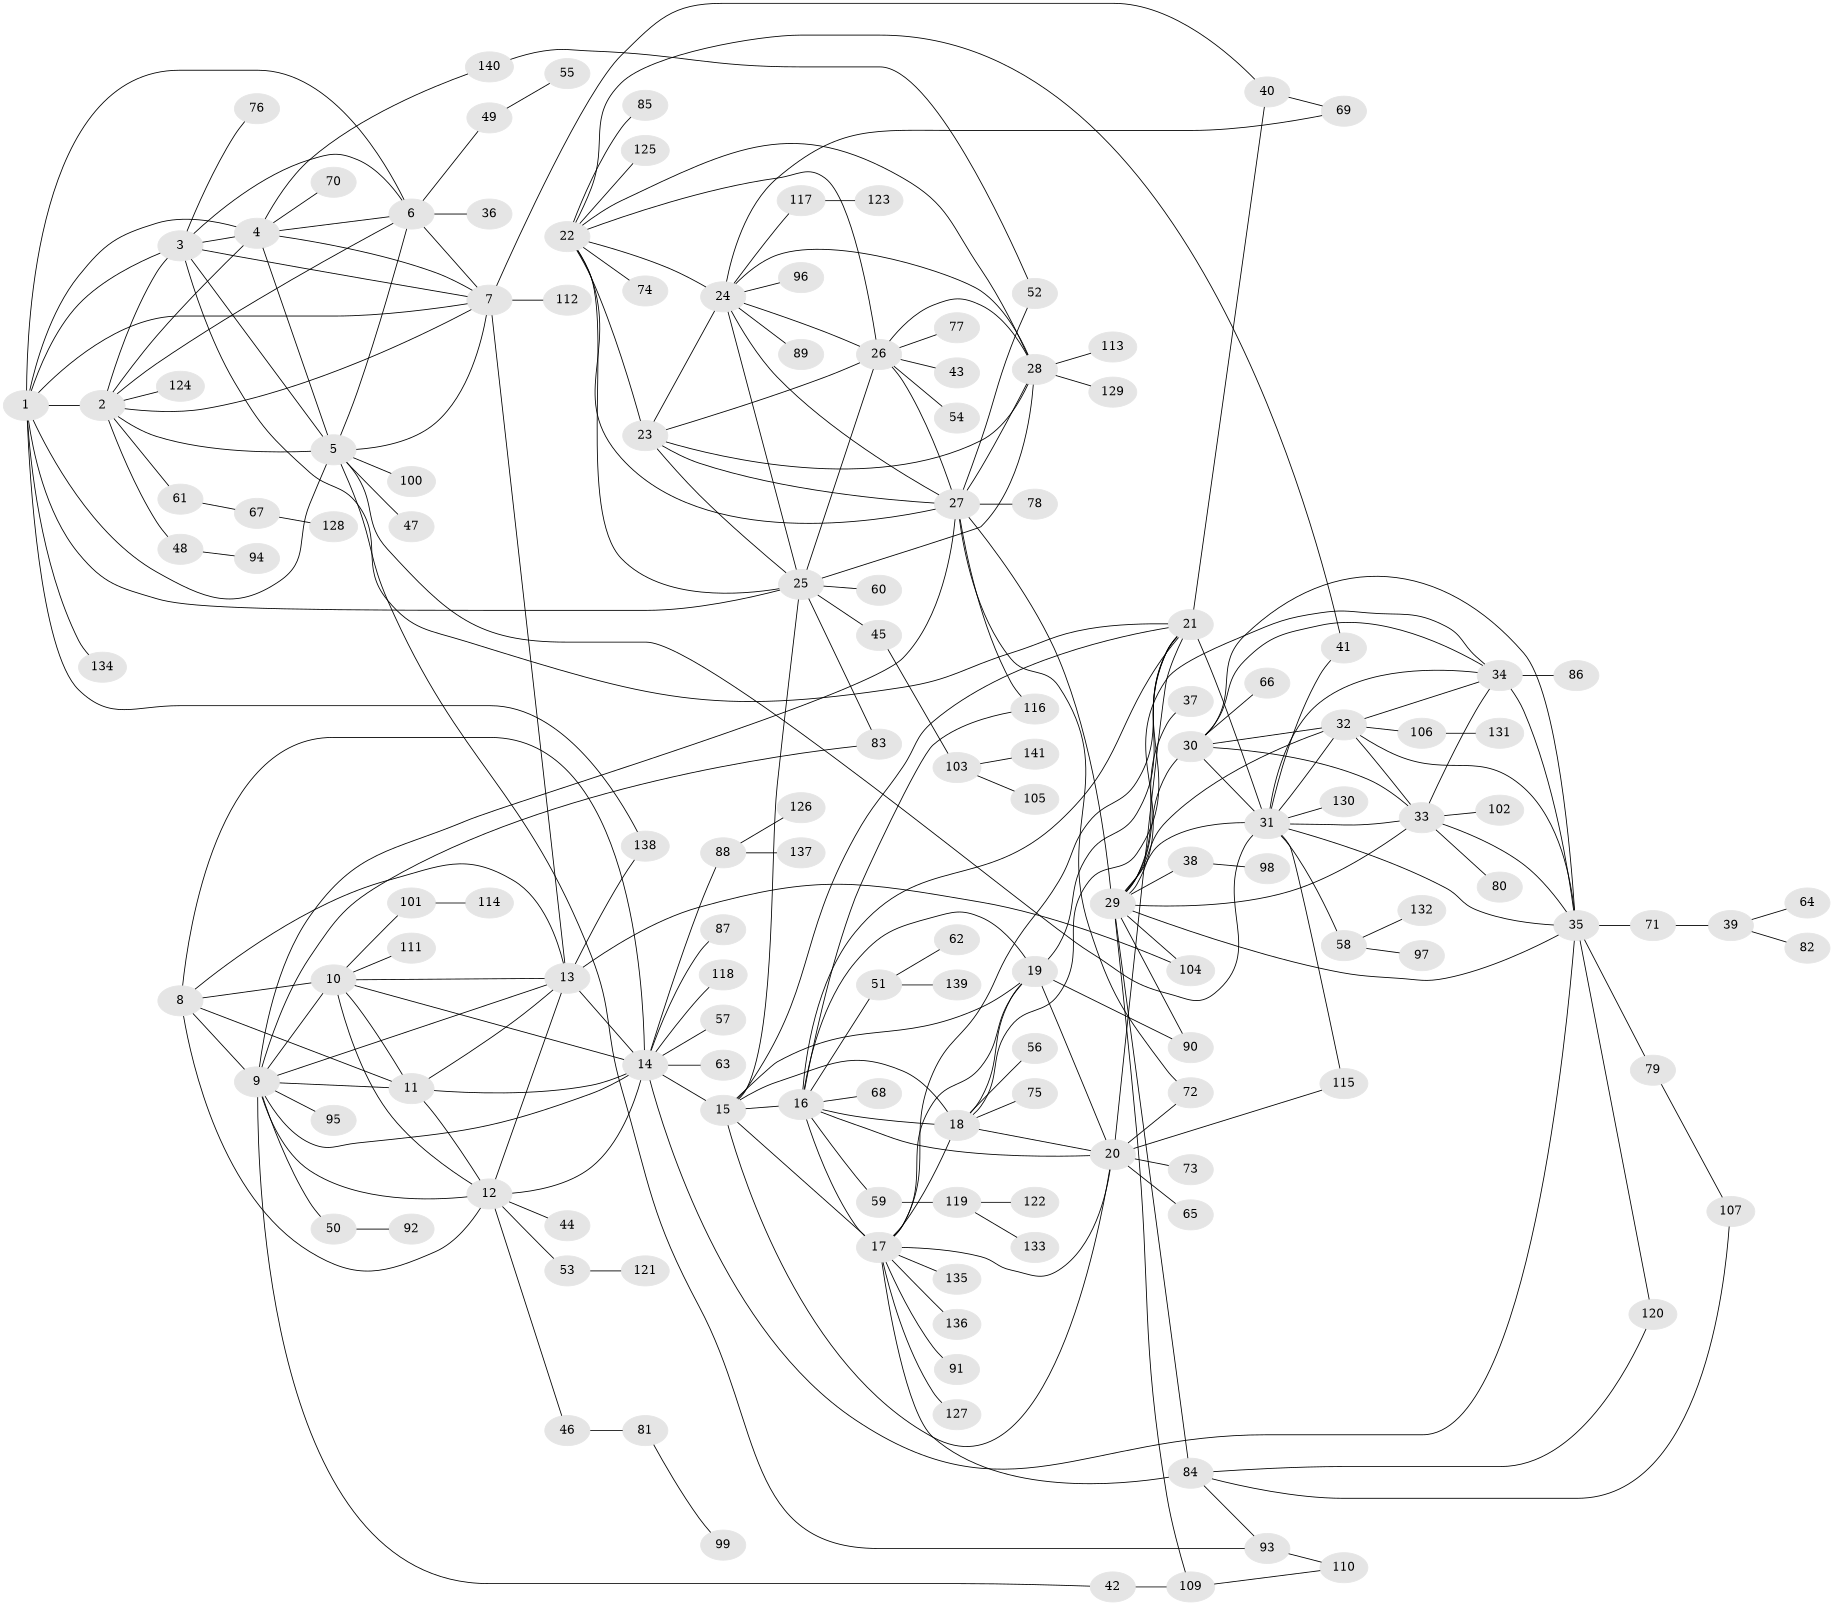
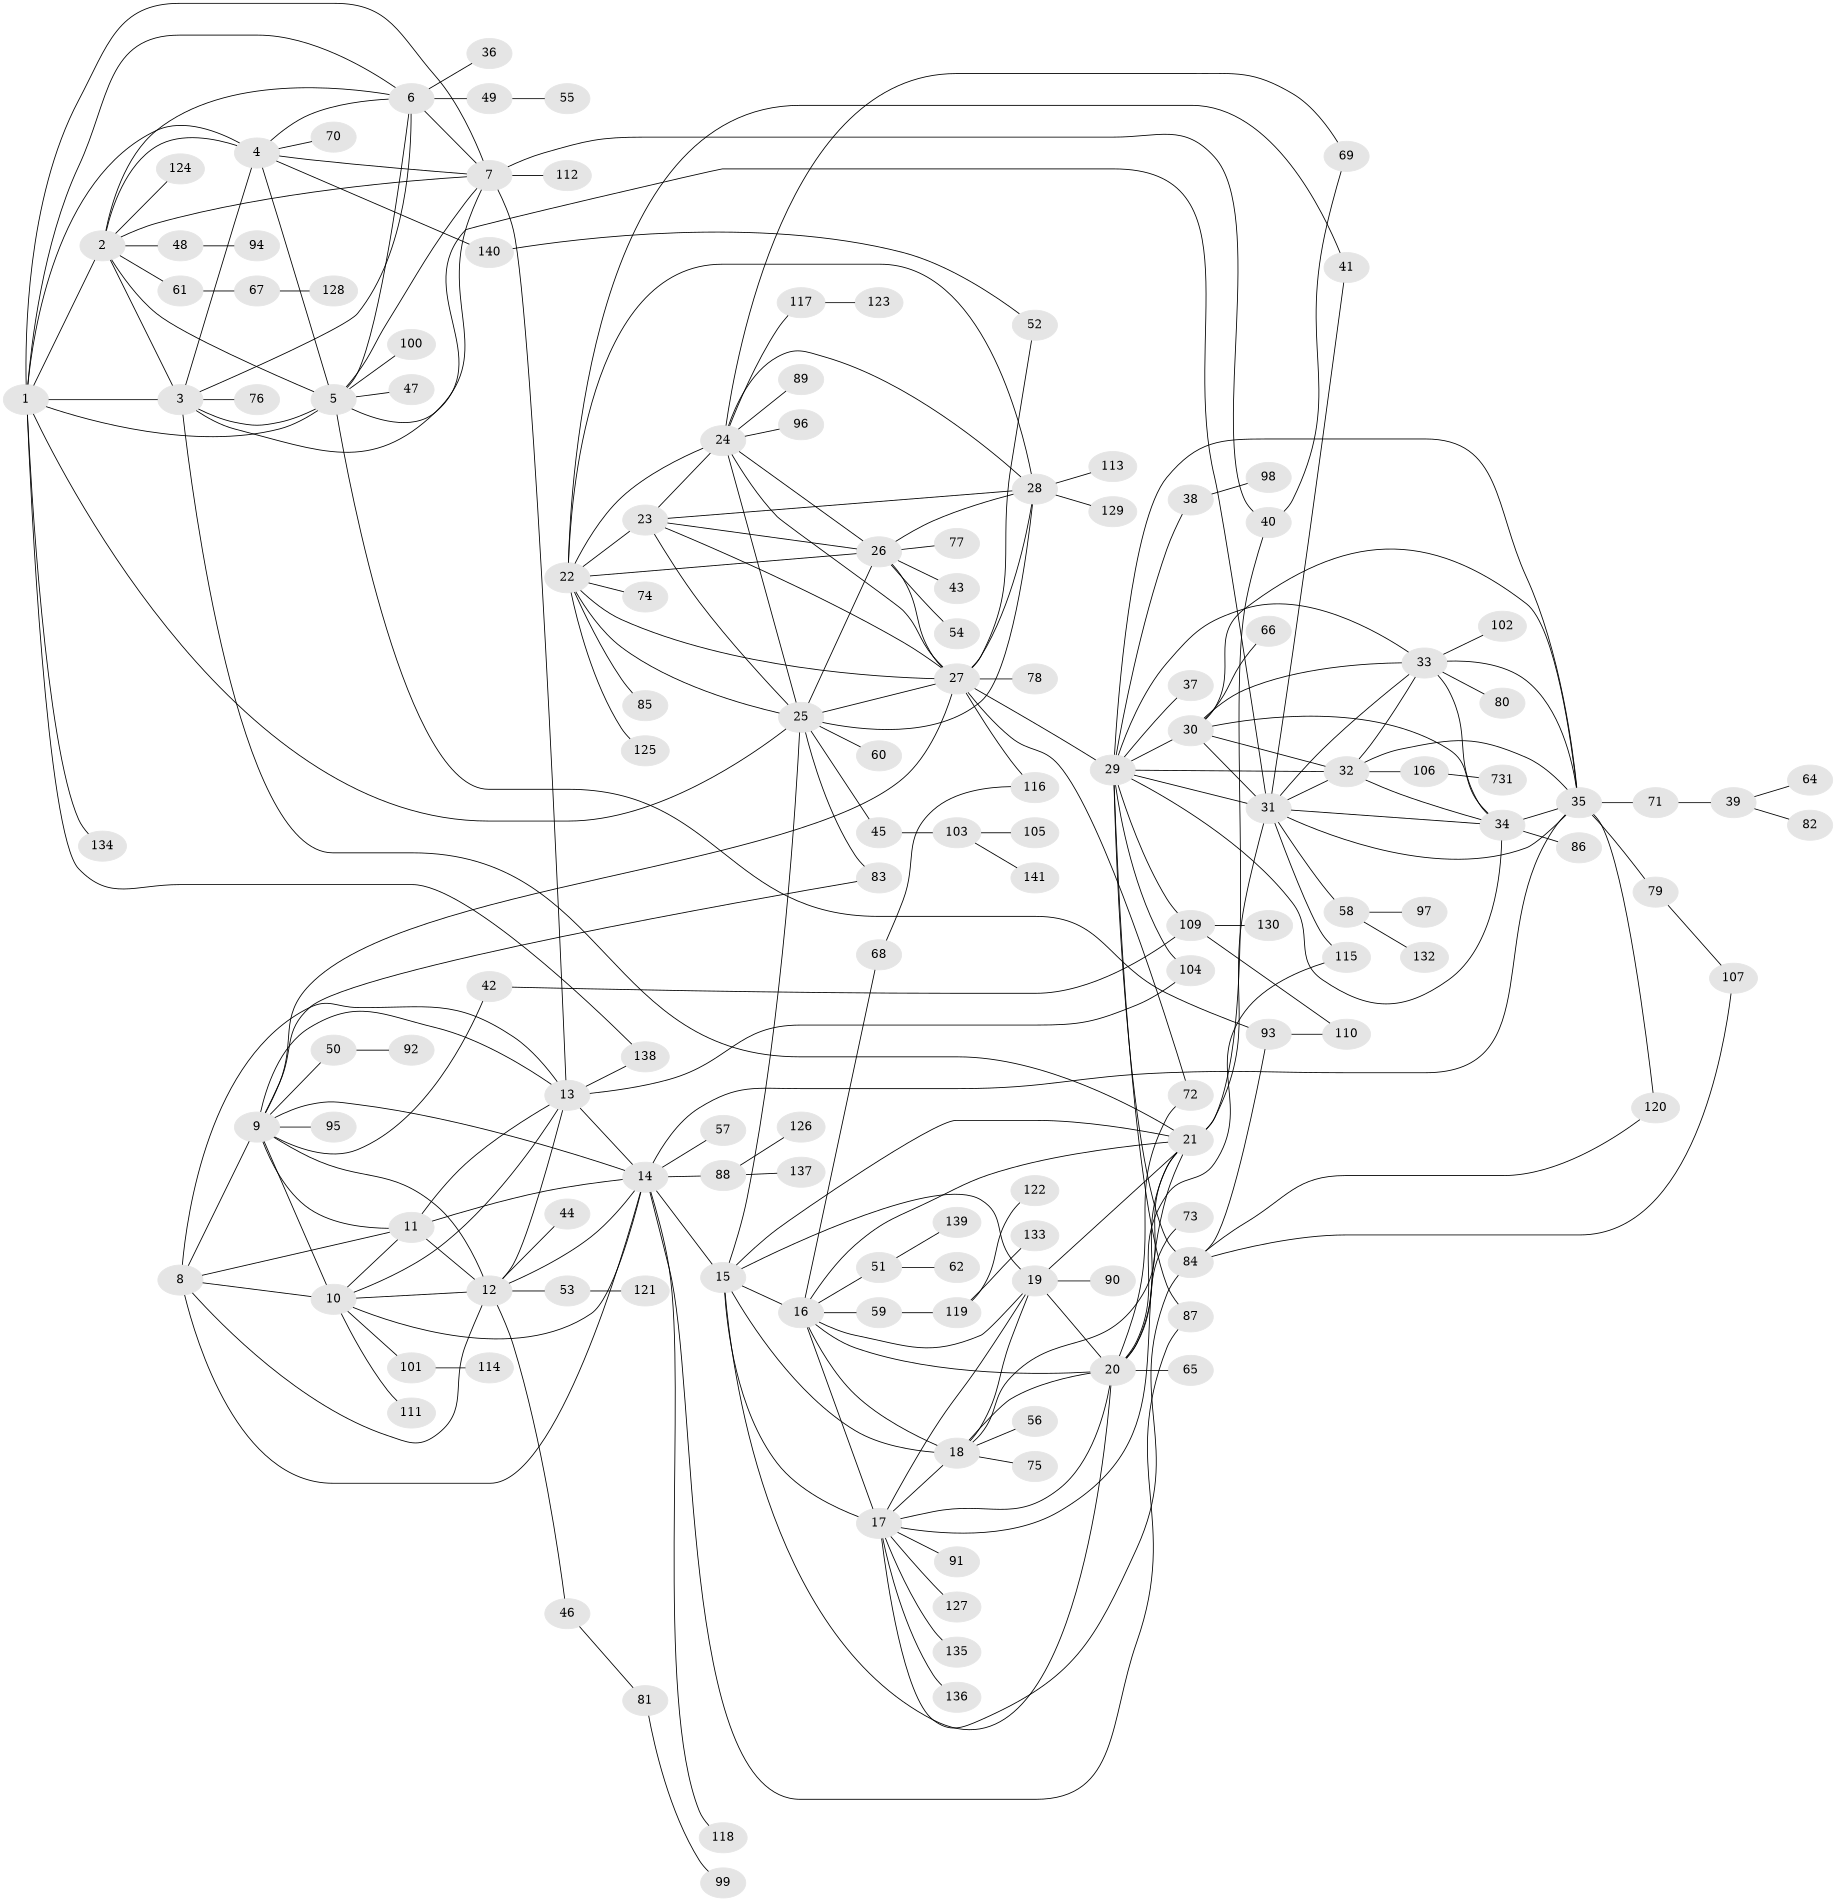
edge "27" -- "25": added
node "131": label "131" -> "731"
edge "130" -- "31": now "130" -- "109"
edge "116" -- "16": now "116" -- "68"
edge "29" -- "90": now "29" -- "87"
node "63": removed
